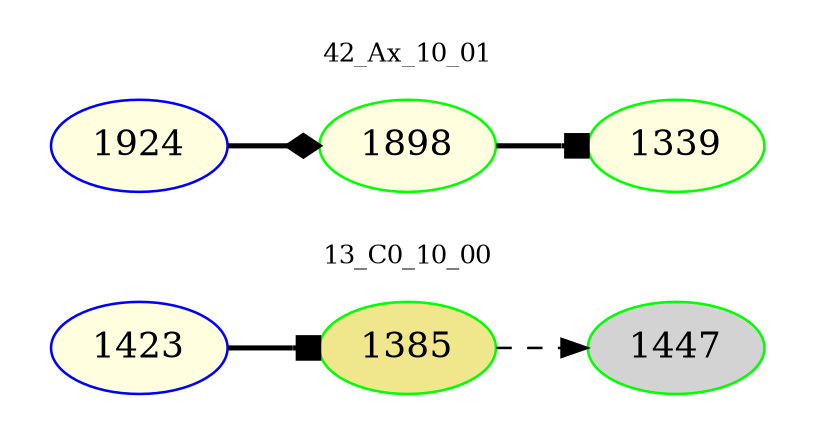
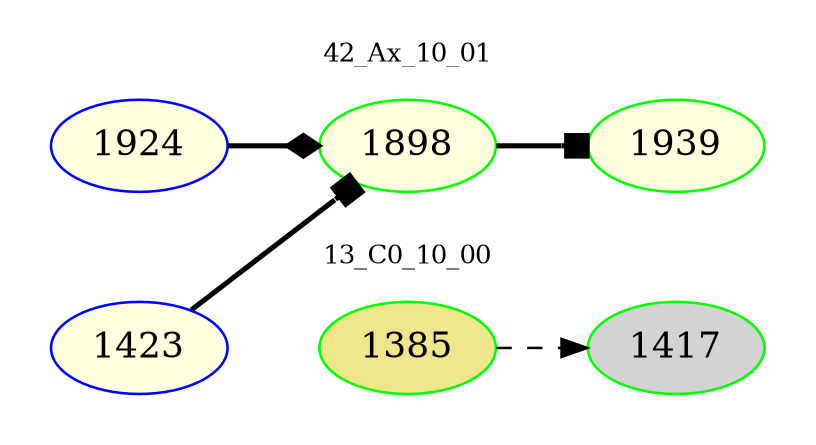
node "1339": label "1339" -> "1939"
edge "1423" -> "1385": now "1423" -> "1898"
node "1447": label "1447" -> "1417"
